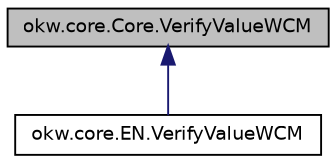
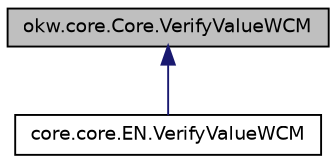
node "okw.core.EN.VerifyValueWCM": label "okw.core.EN.VerifyValueWCM" -> "core.core.EN.VerifyValueWCM"
